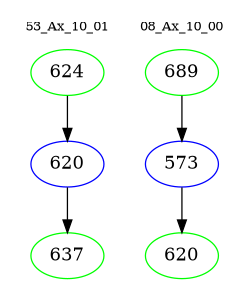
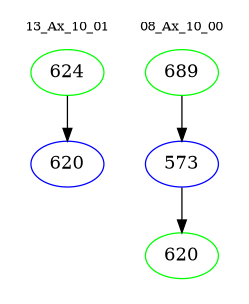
cluster "53_Ax_10_01": label "53_Ax_10_01" -> "13_Ax_10_01"
node "637": removed
